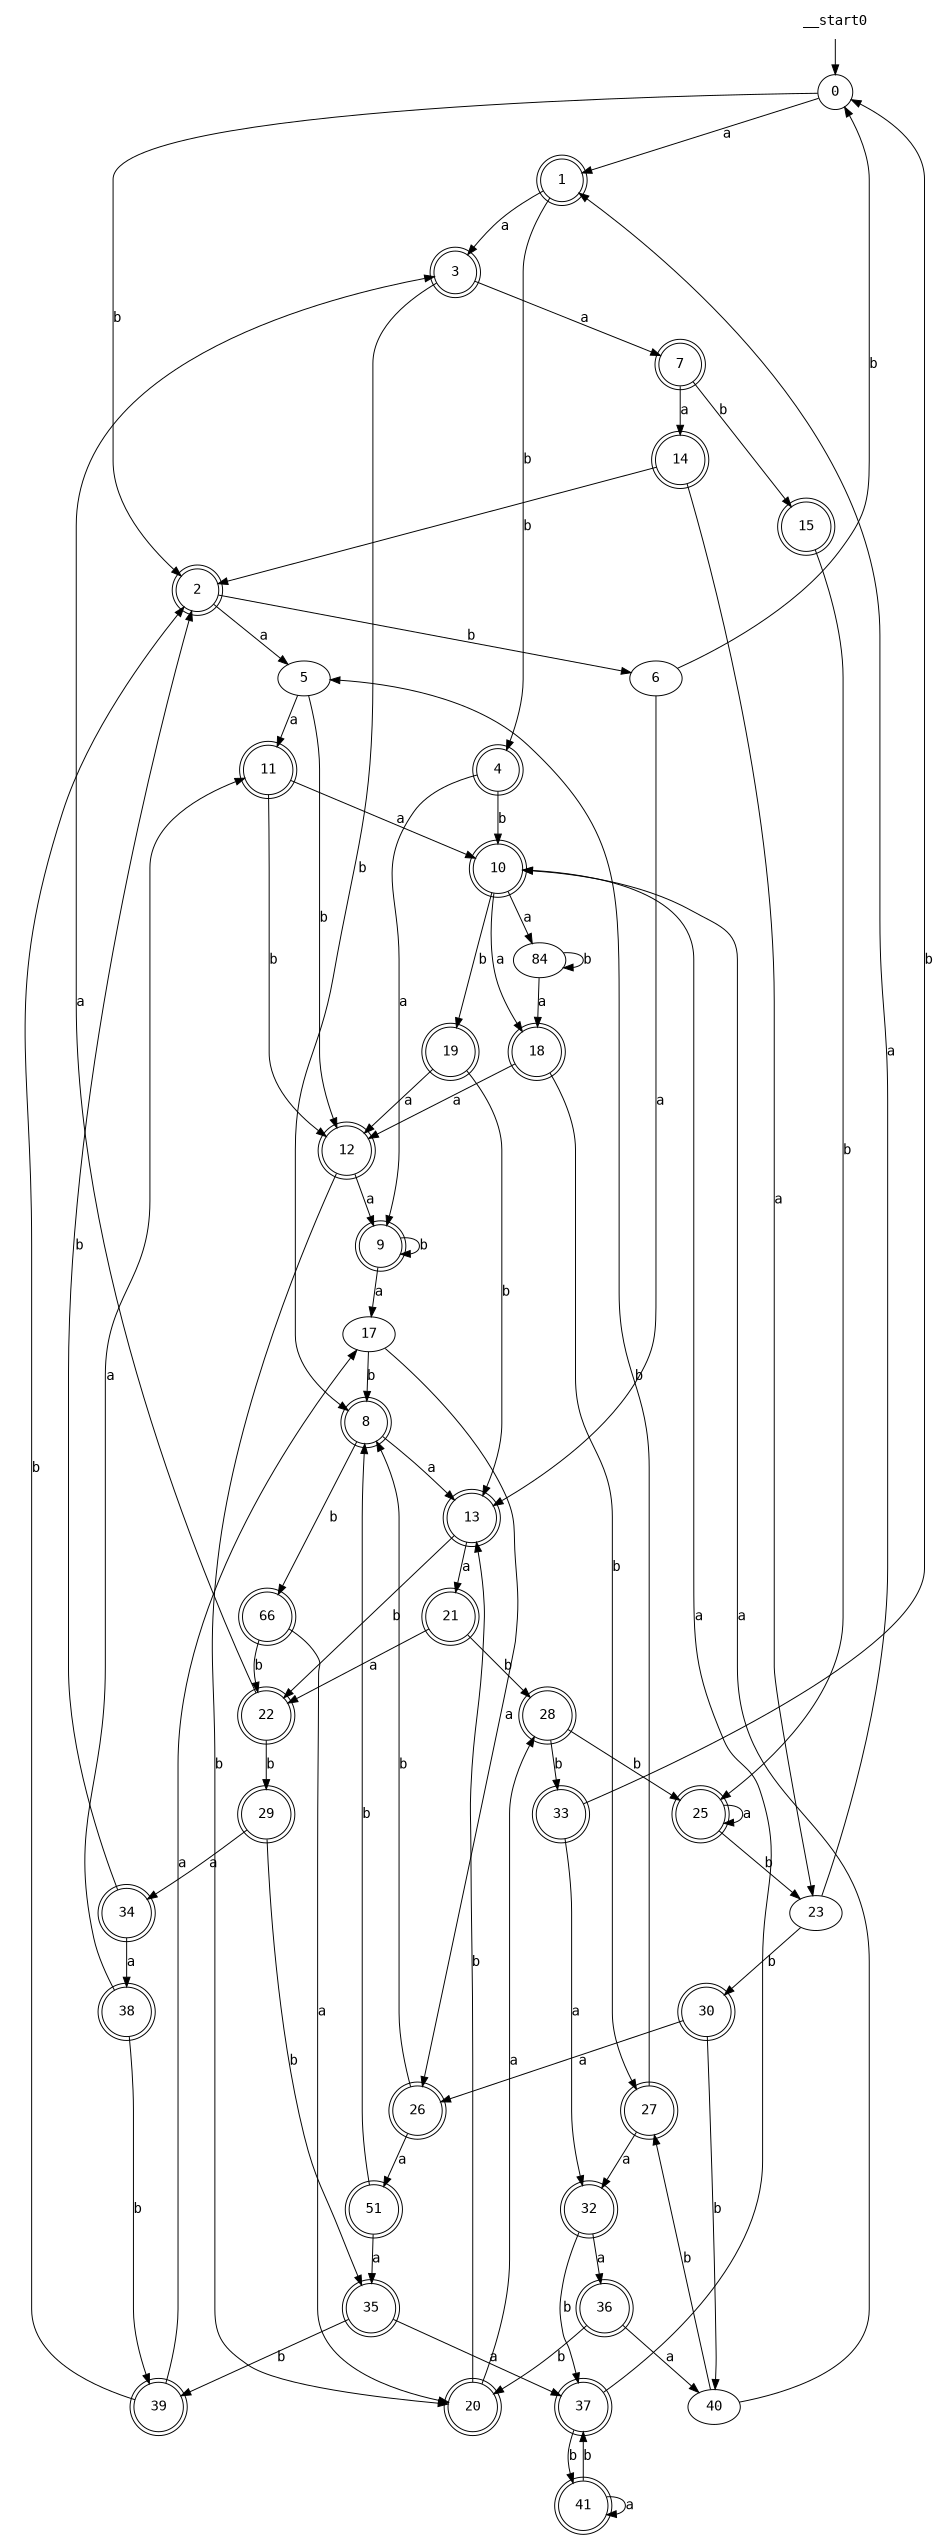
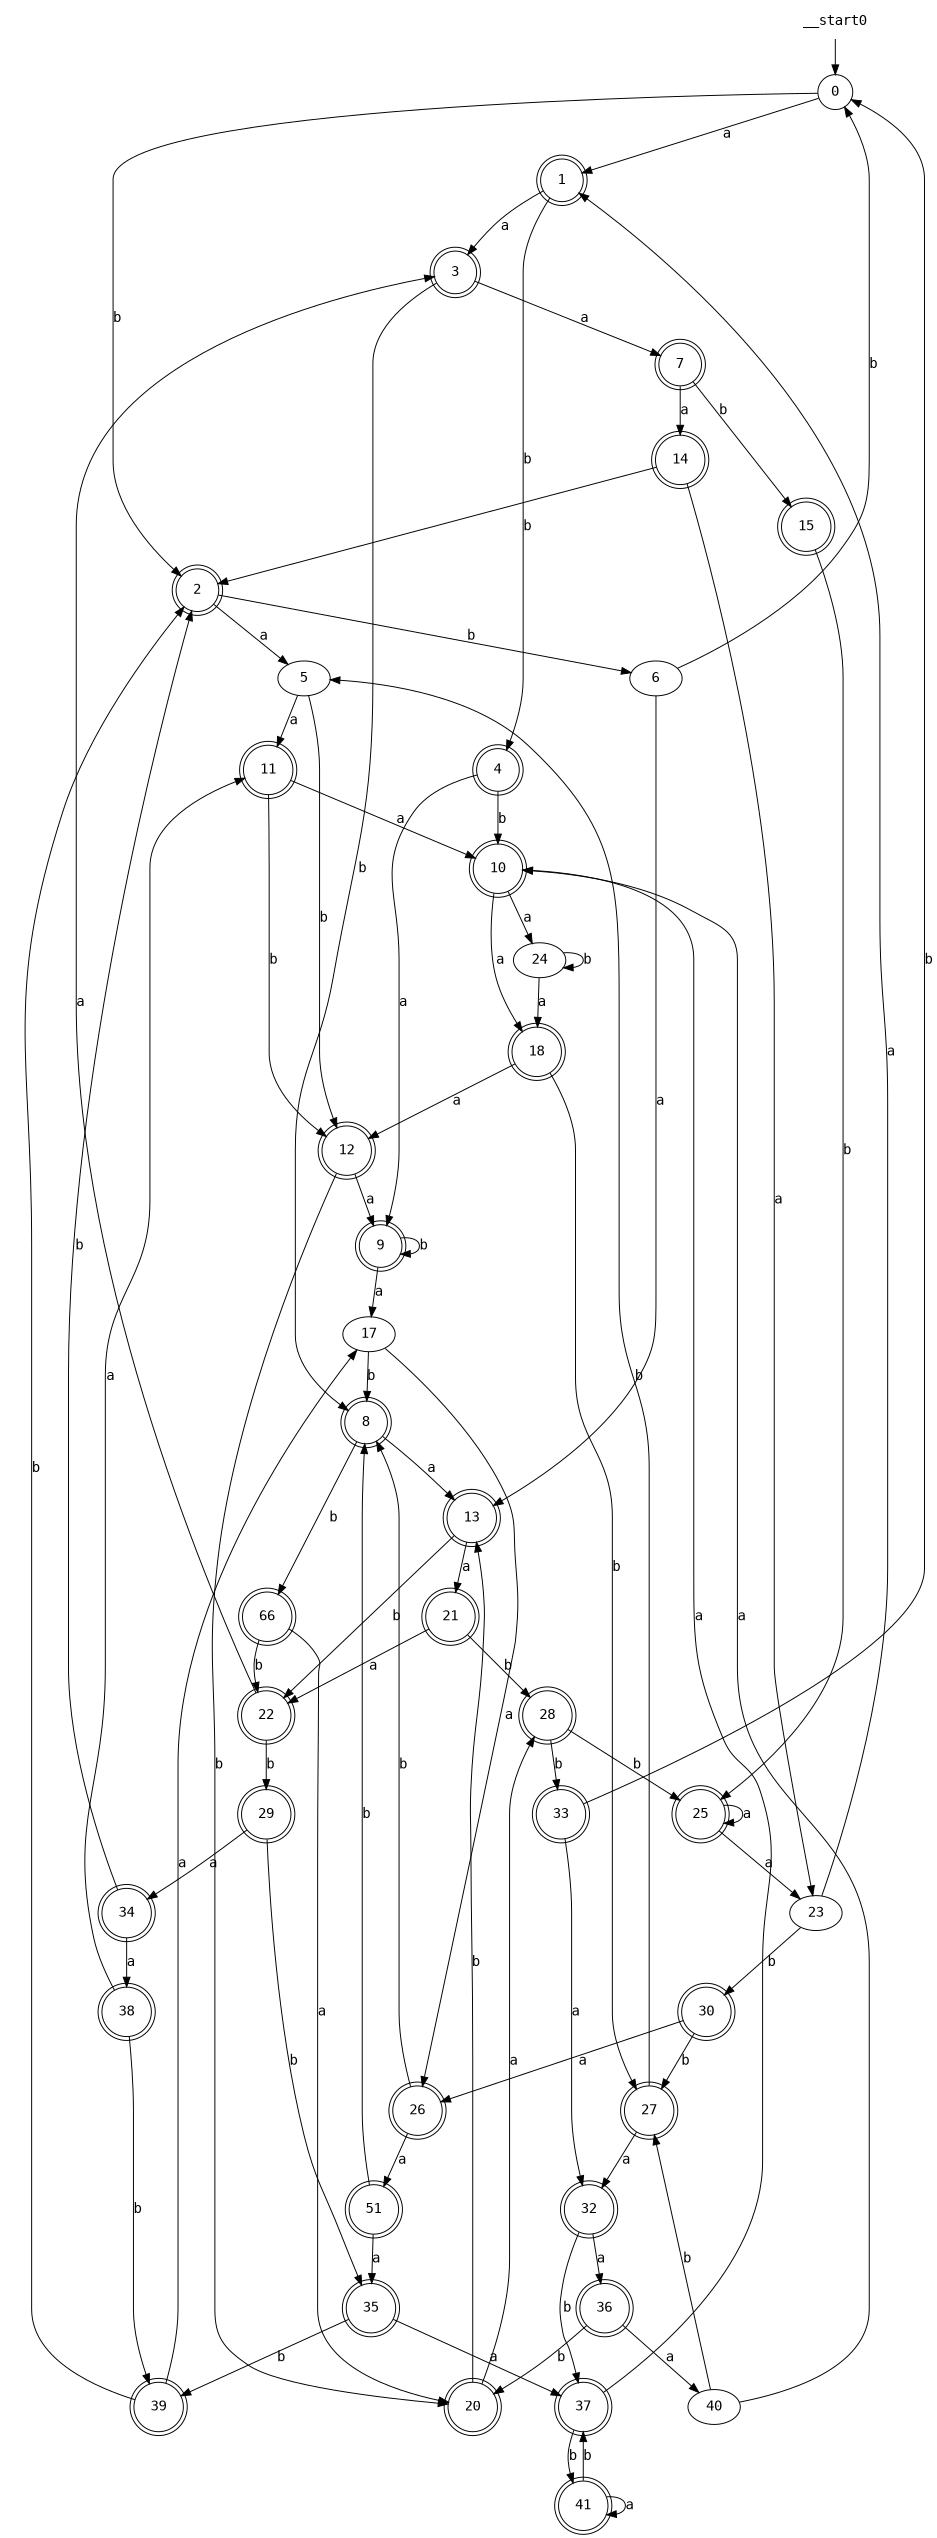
node "84": label "84" -> "24"
node "19": removed
edge "25" -> "23": label "b" -> "a"
edge "30" -> "40": now "30" -> "27"
